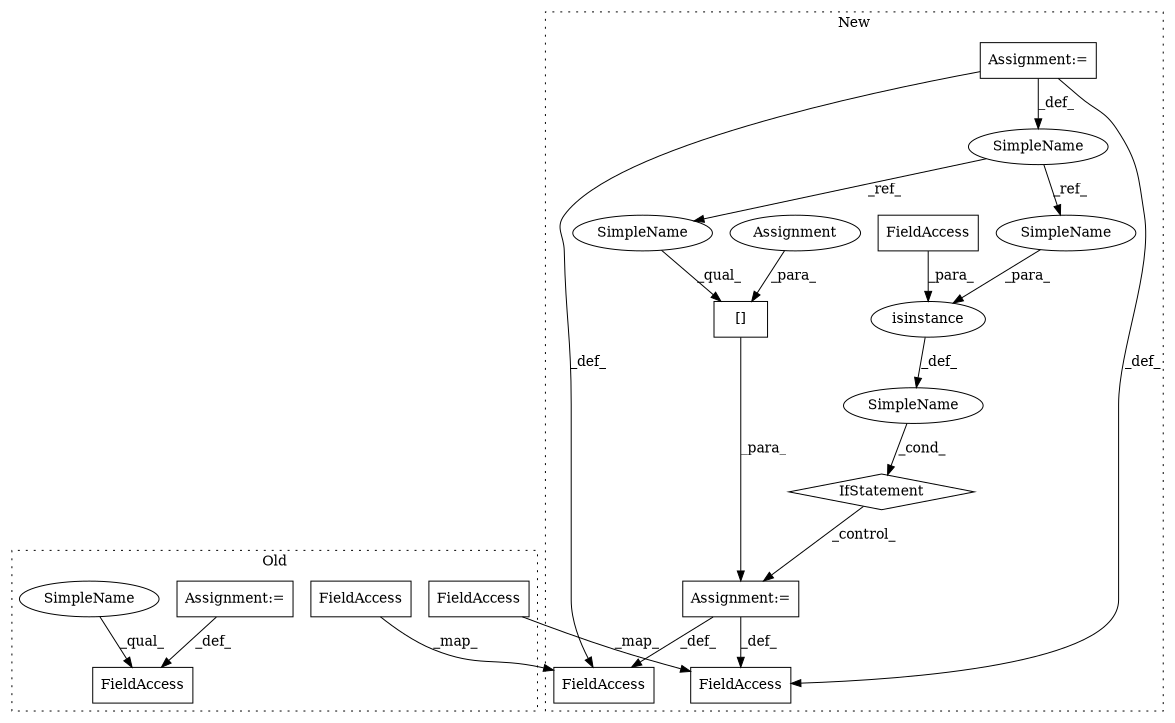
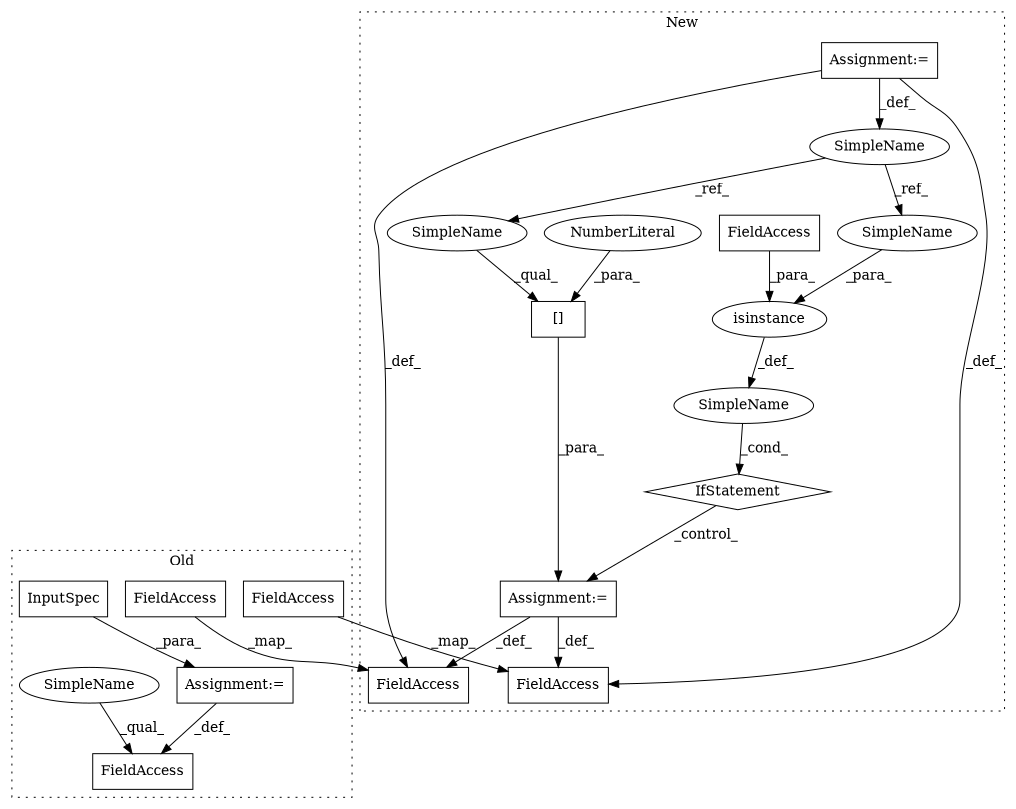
node "Assignment": label "Assignment" -> "NumberLiteral"
node "InputSpec": added
